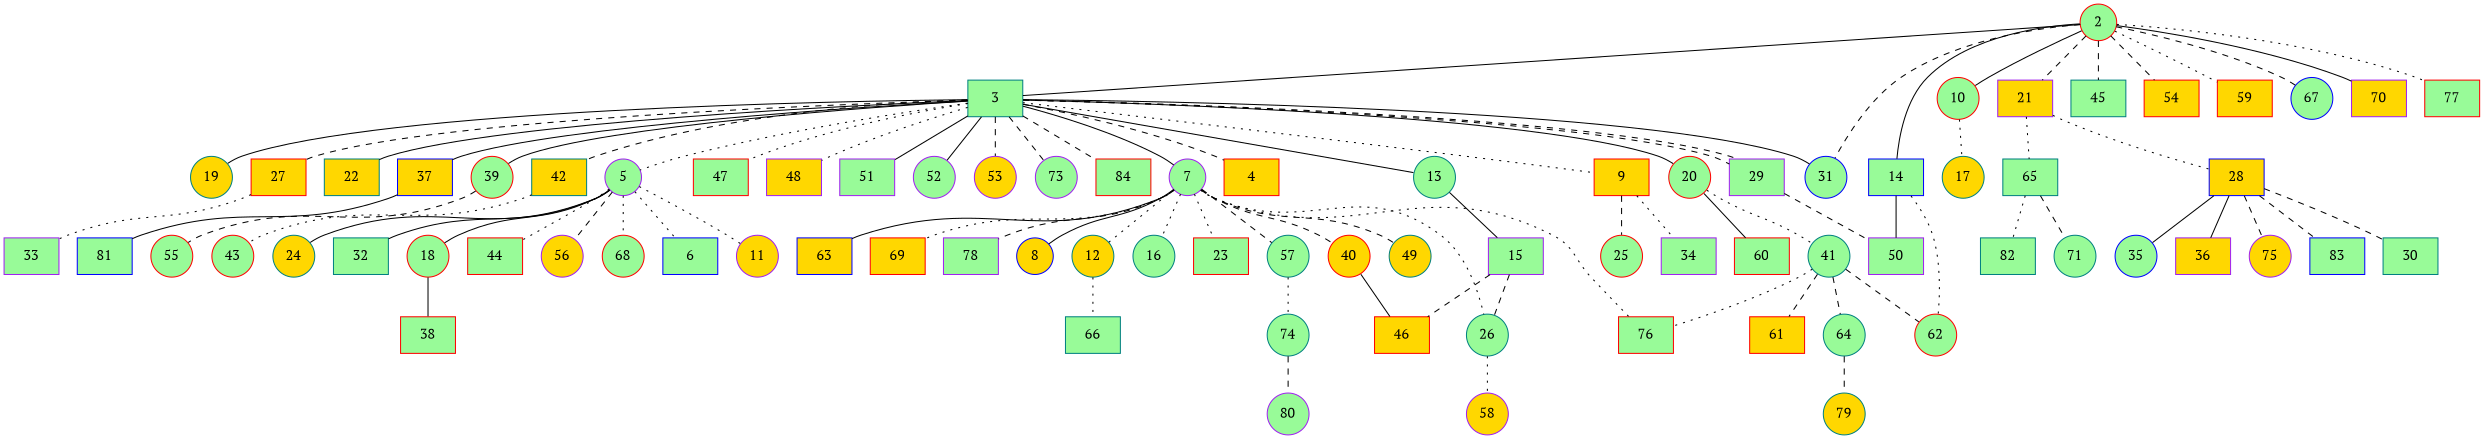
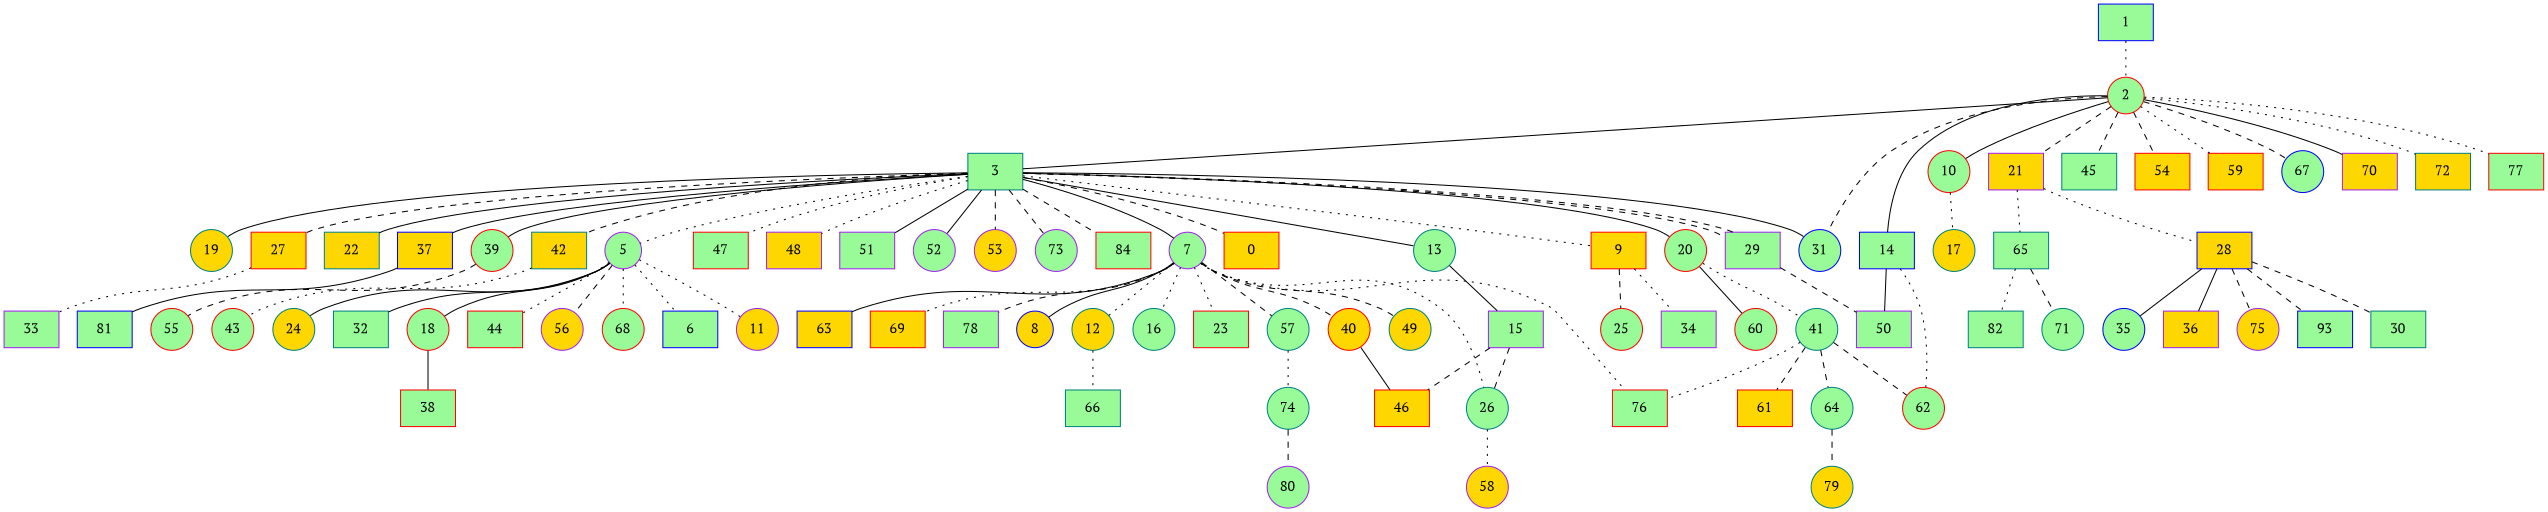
node "1": added
node "72": added
node "4": label "4" -> "0"
node "60": shape box -> circle
node "83": label "83" -> "93"
